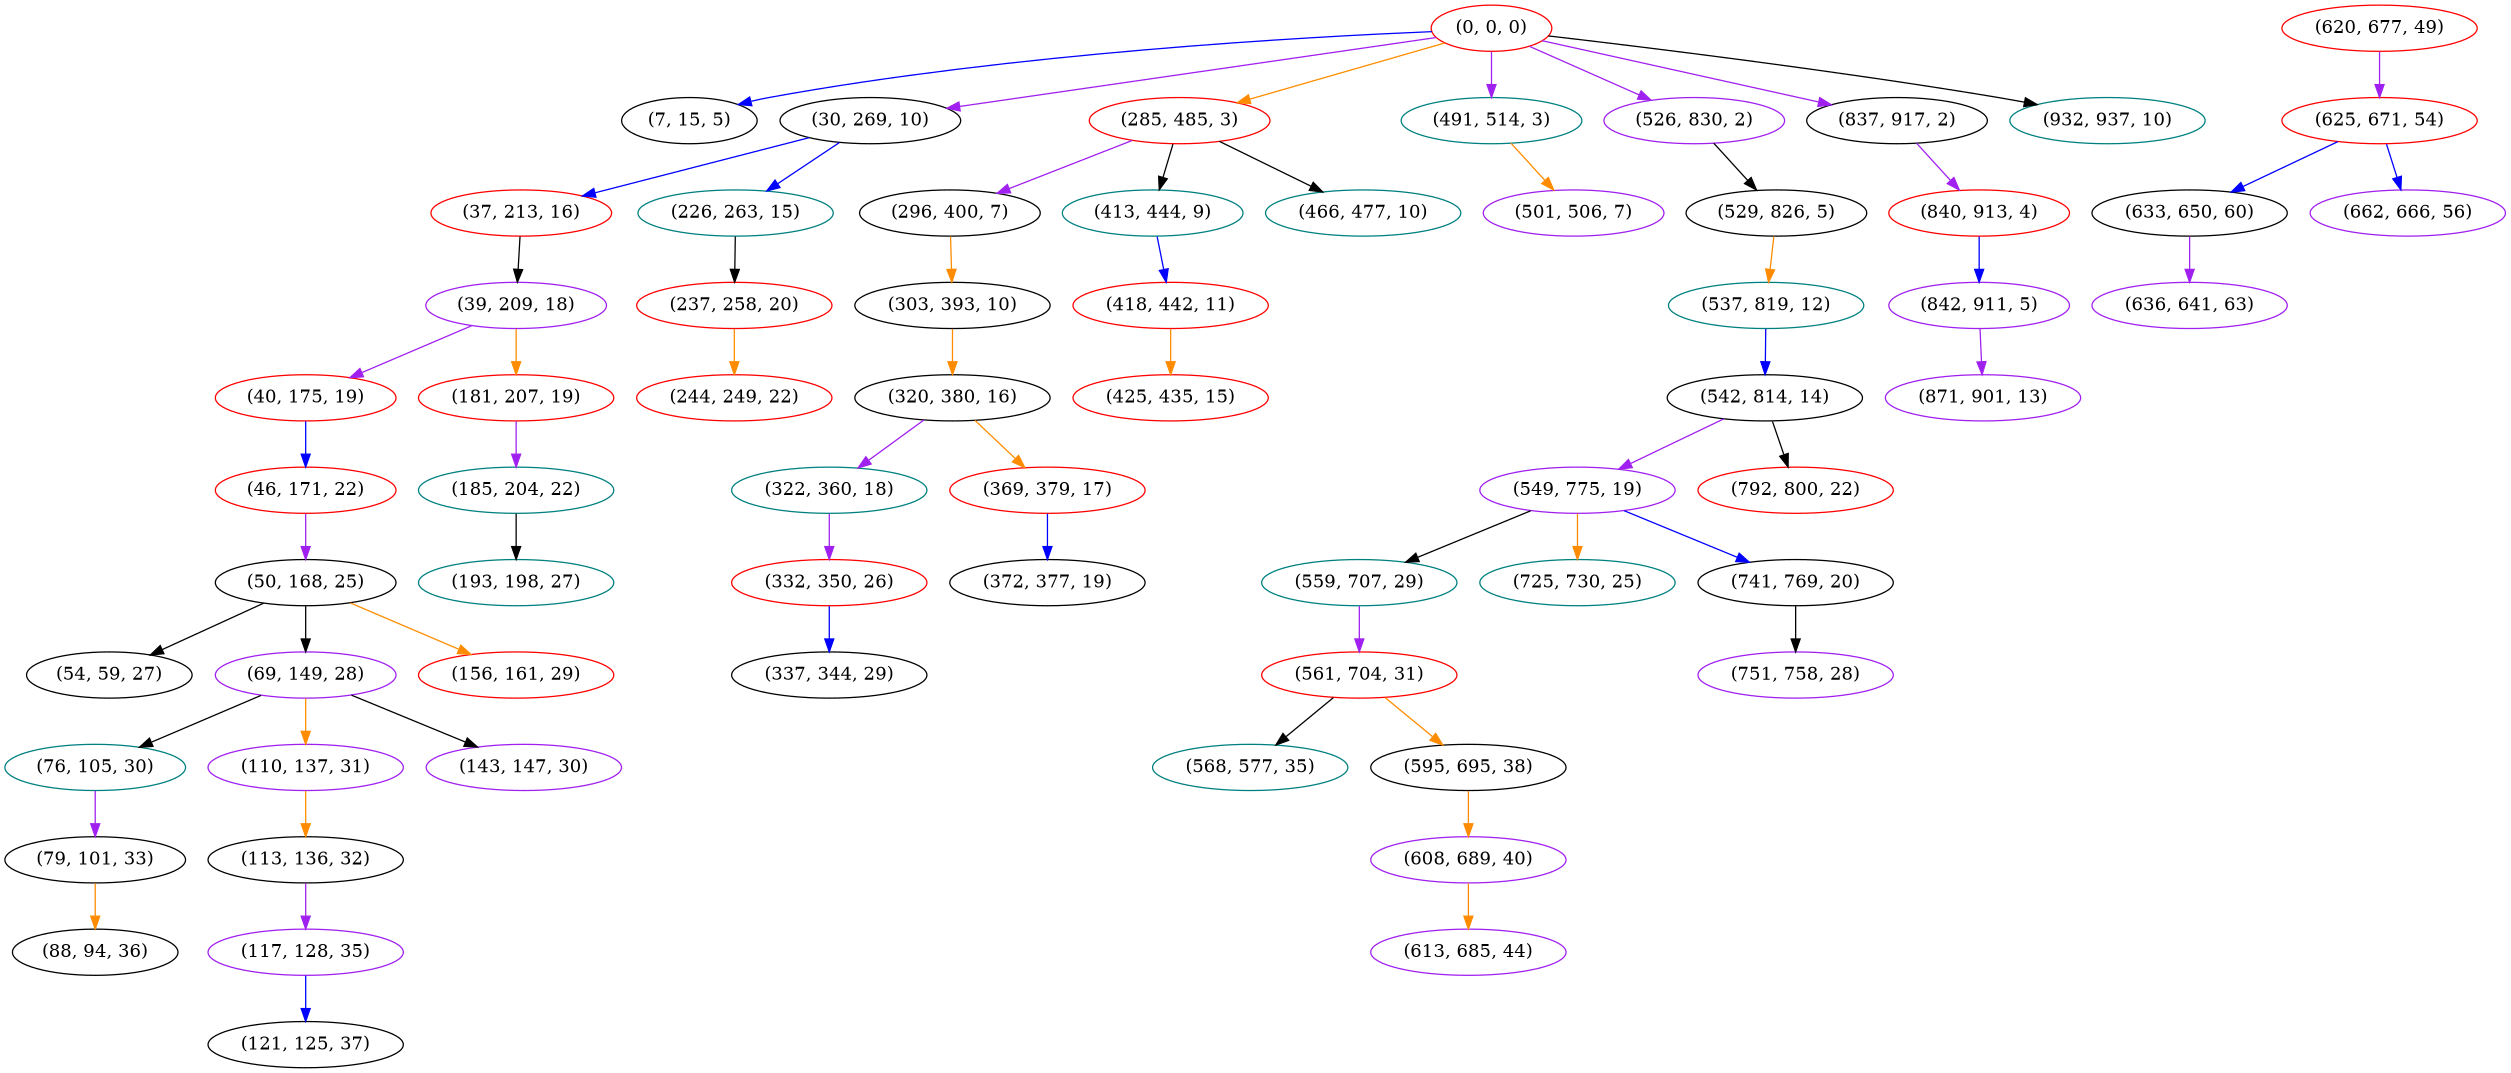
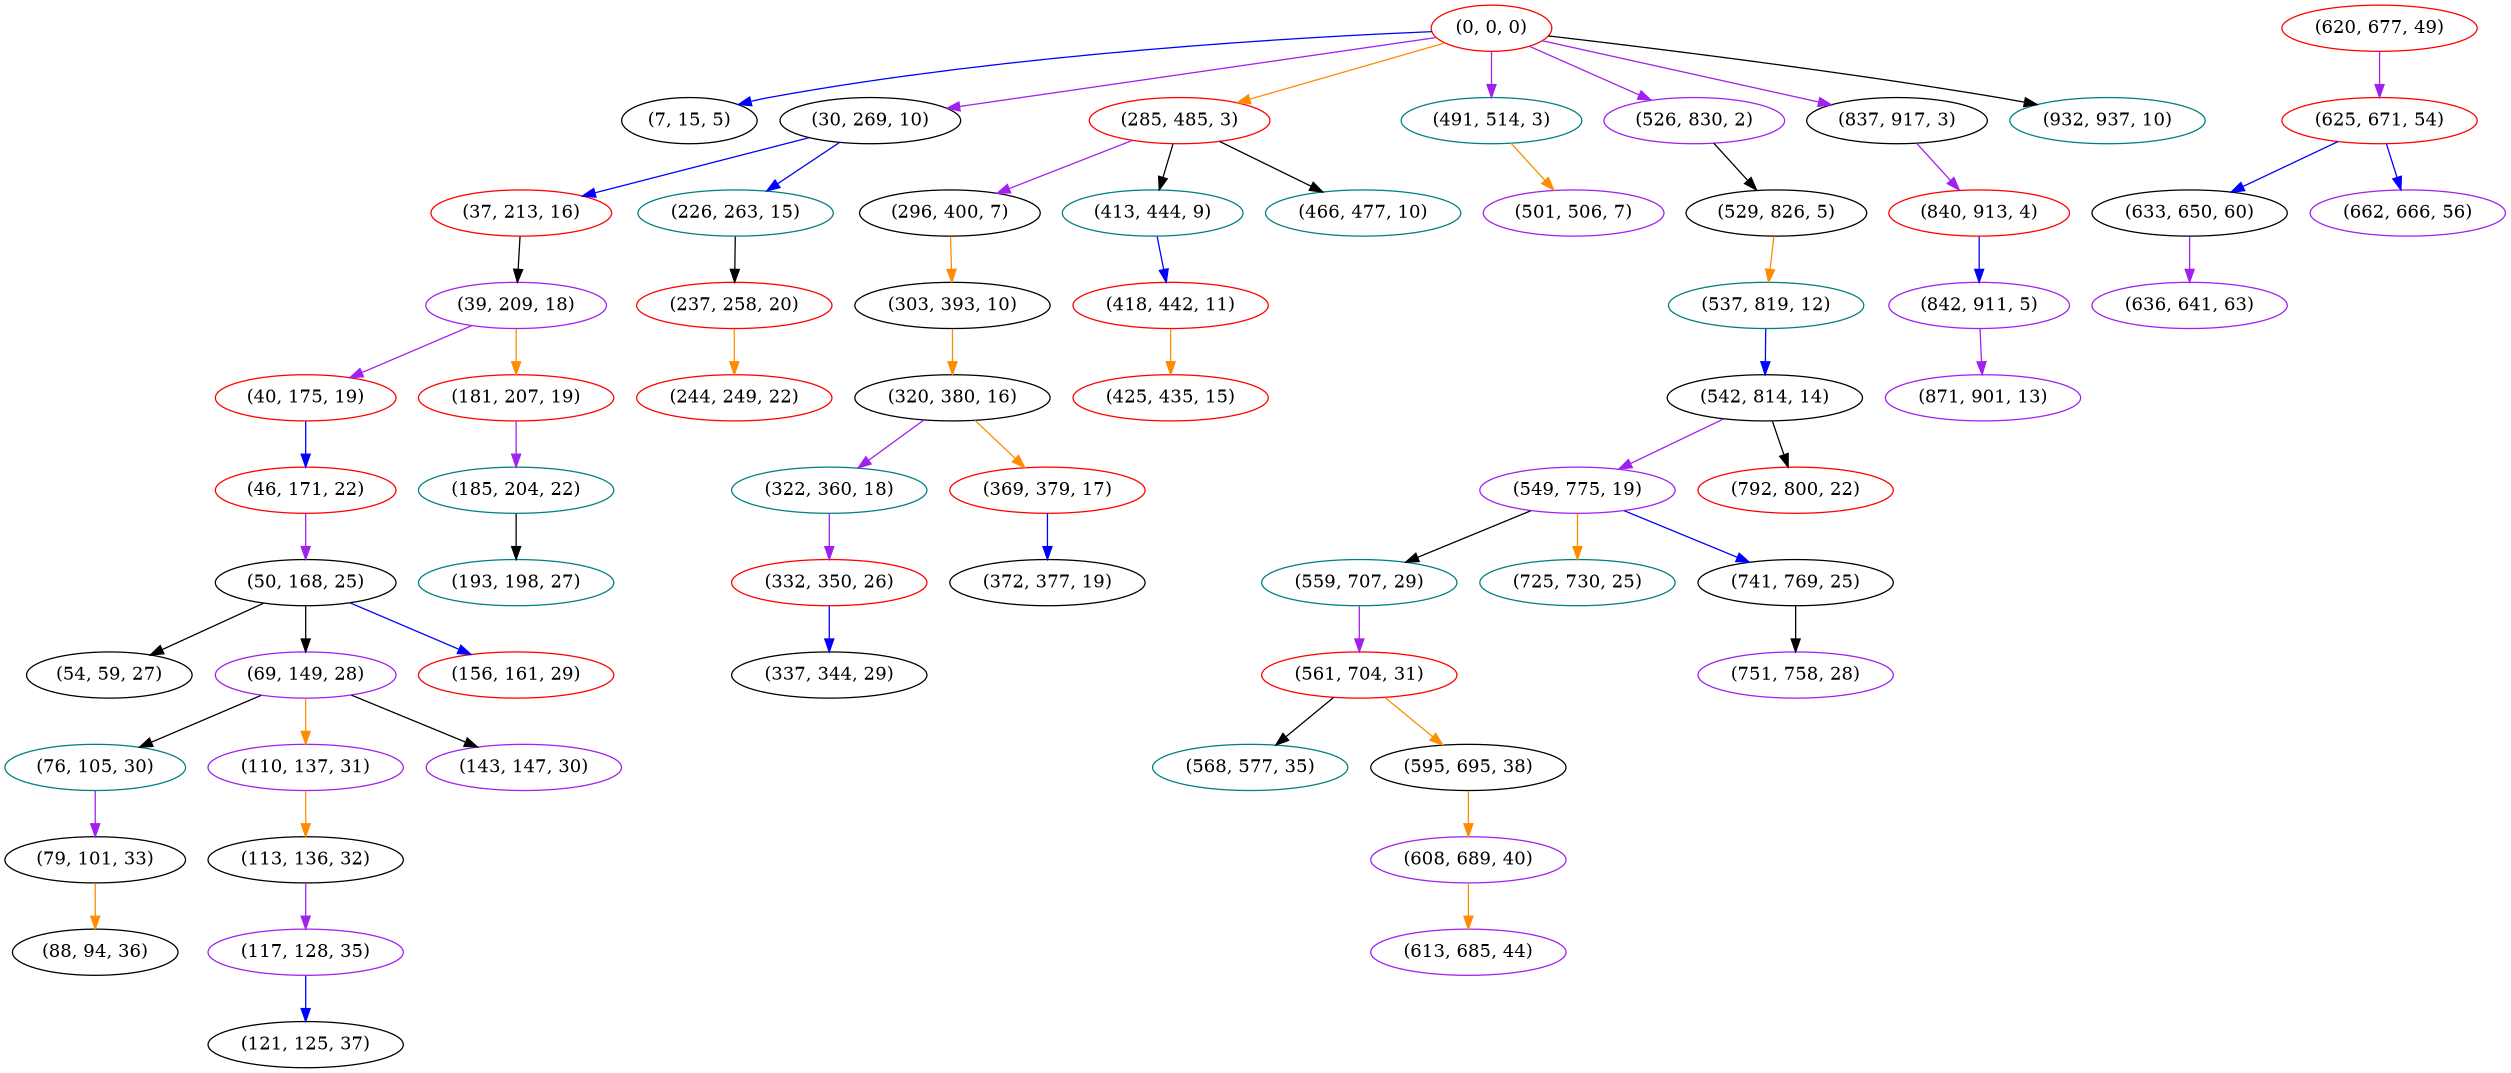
node "(837, 917, 2)": label "(837, 917, 2)" -> "(837, 917, 3)"
node "(741, 769, 20)": label "(741, 769, 20)" -> "(741, 769, 25)"
edge "(50, 168, 25)" -> "(156, 161, 29)": color darkorange -> blue
